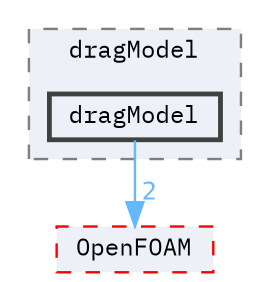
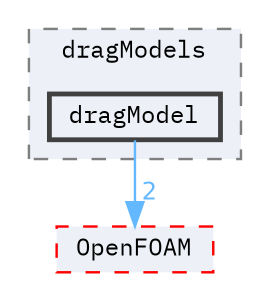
cluster "dragModel": label "dragModel" -> "dragModels"
